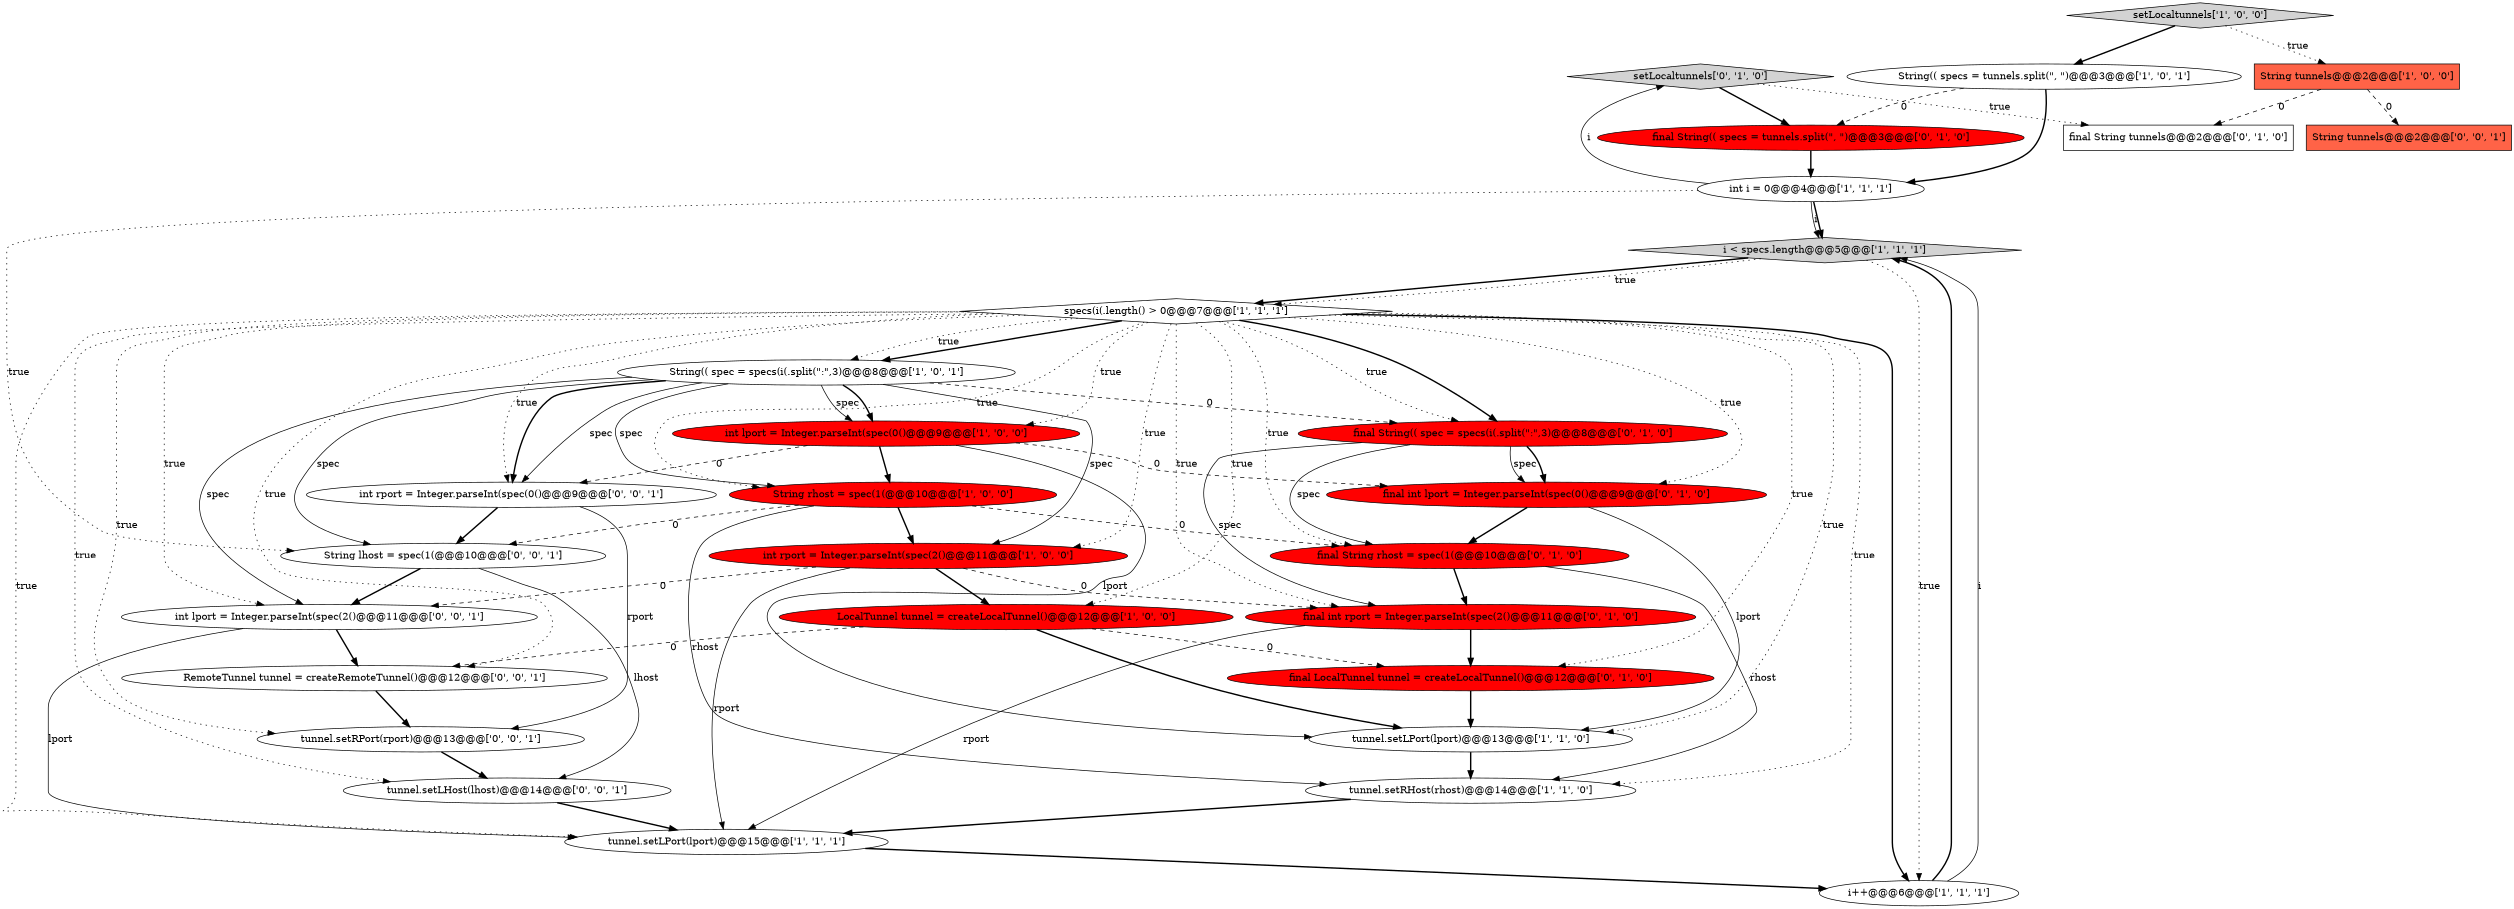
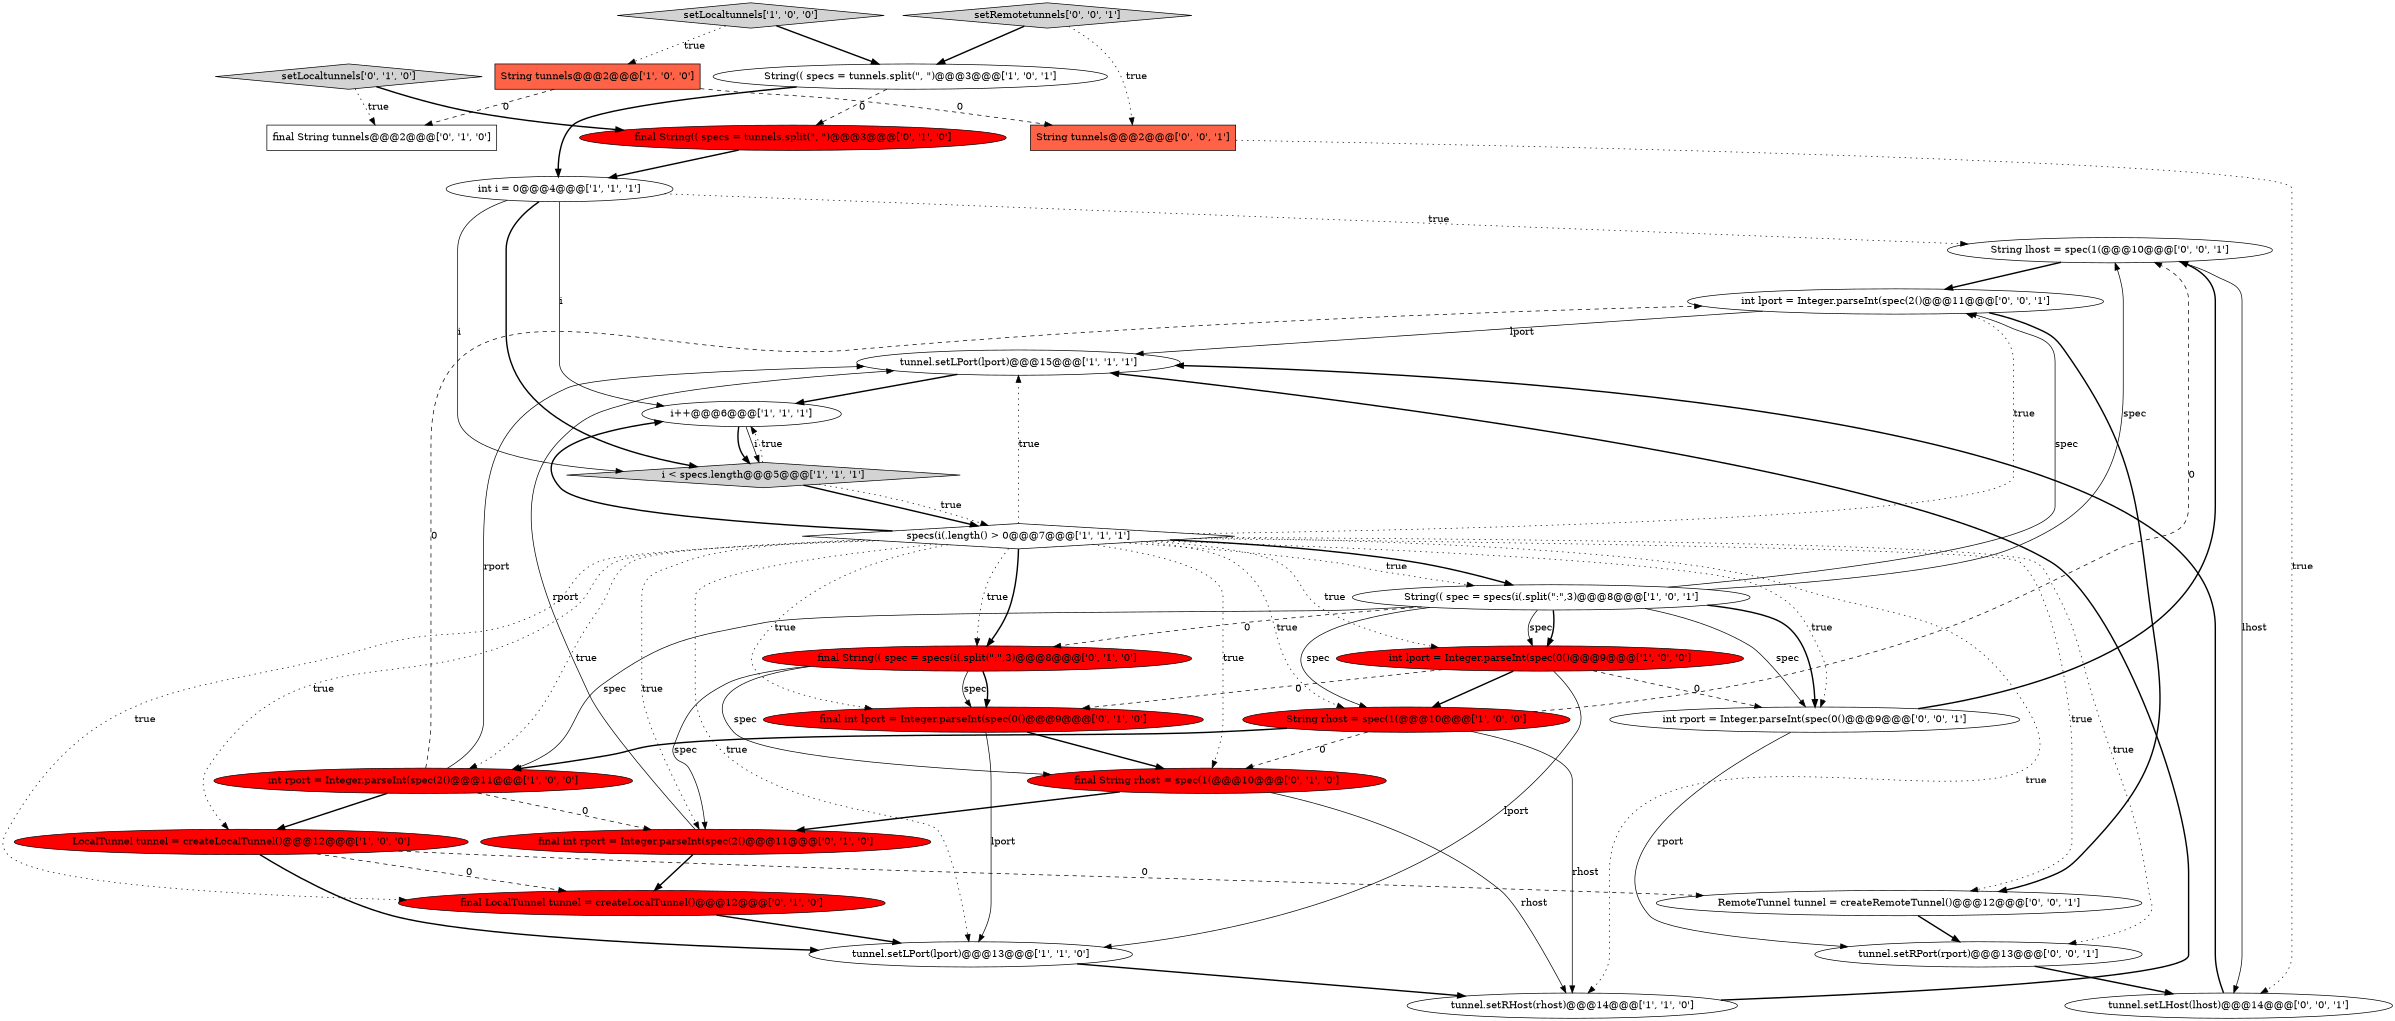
node "setRemotetunnels['0', '0', '1']": added
edge "int i = 0@@@4@@@['1', '1', '1']" -> "setLocaltunnels['0', '1', '0']": now "int i = 0@@@4@@@['1', '1', '1']" -> "i++@@@6@@@['1', '1', '1']"
edge "specs(i(.length() > 0@@@7@@@['1', '1', '1']" -> "tunnel.setLHost(lhost)@@@14@@@['0', '0', '1']": now "String tunnels@@@2@@@['0', '0', '1']" -> "tunnel.setLHost(lhost)@@@14@@@['0', '0', '1']"
